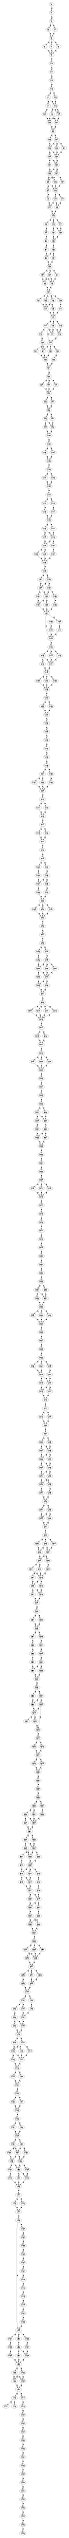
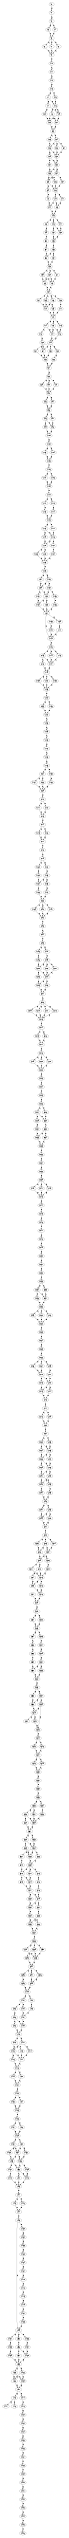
edge "S75" -> "S79": now "S77" -> "S79"
edge "S315" -> "S317": removed, label "G"
